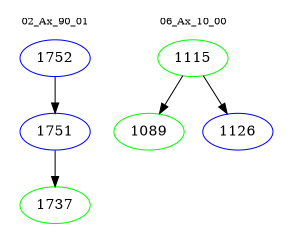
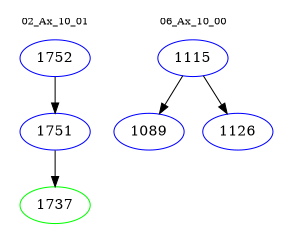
cluster "02_Ax_90_01": label "02_Ax_90_01" -> "02_Ax_10_01"
node "1115": color green -> blue
node "1089": color green -> blue
